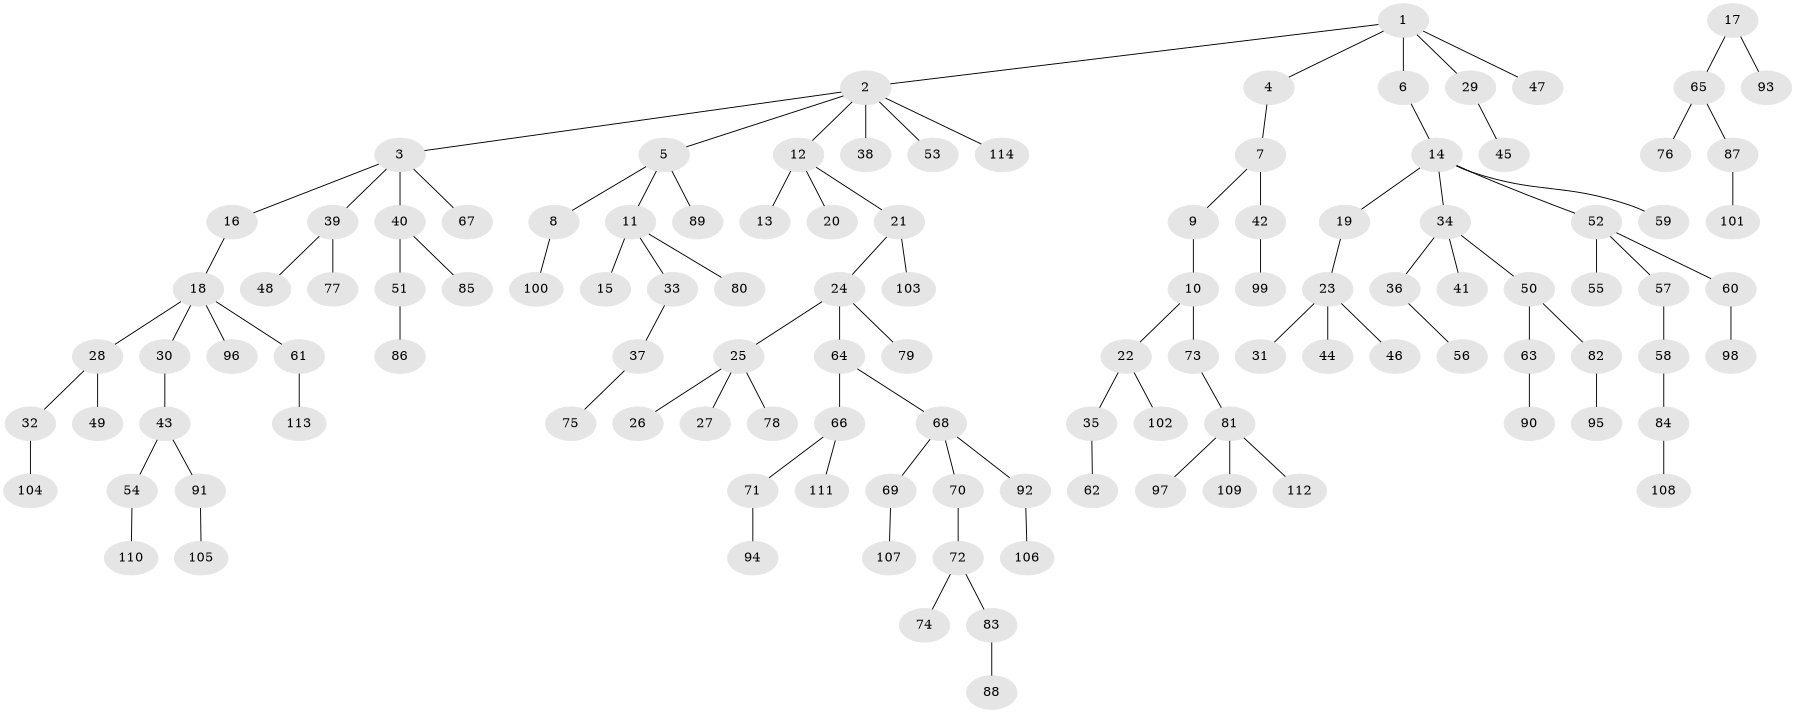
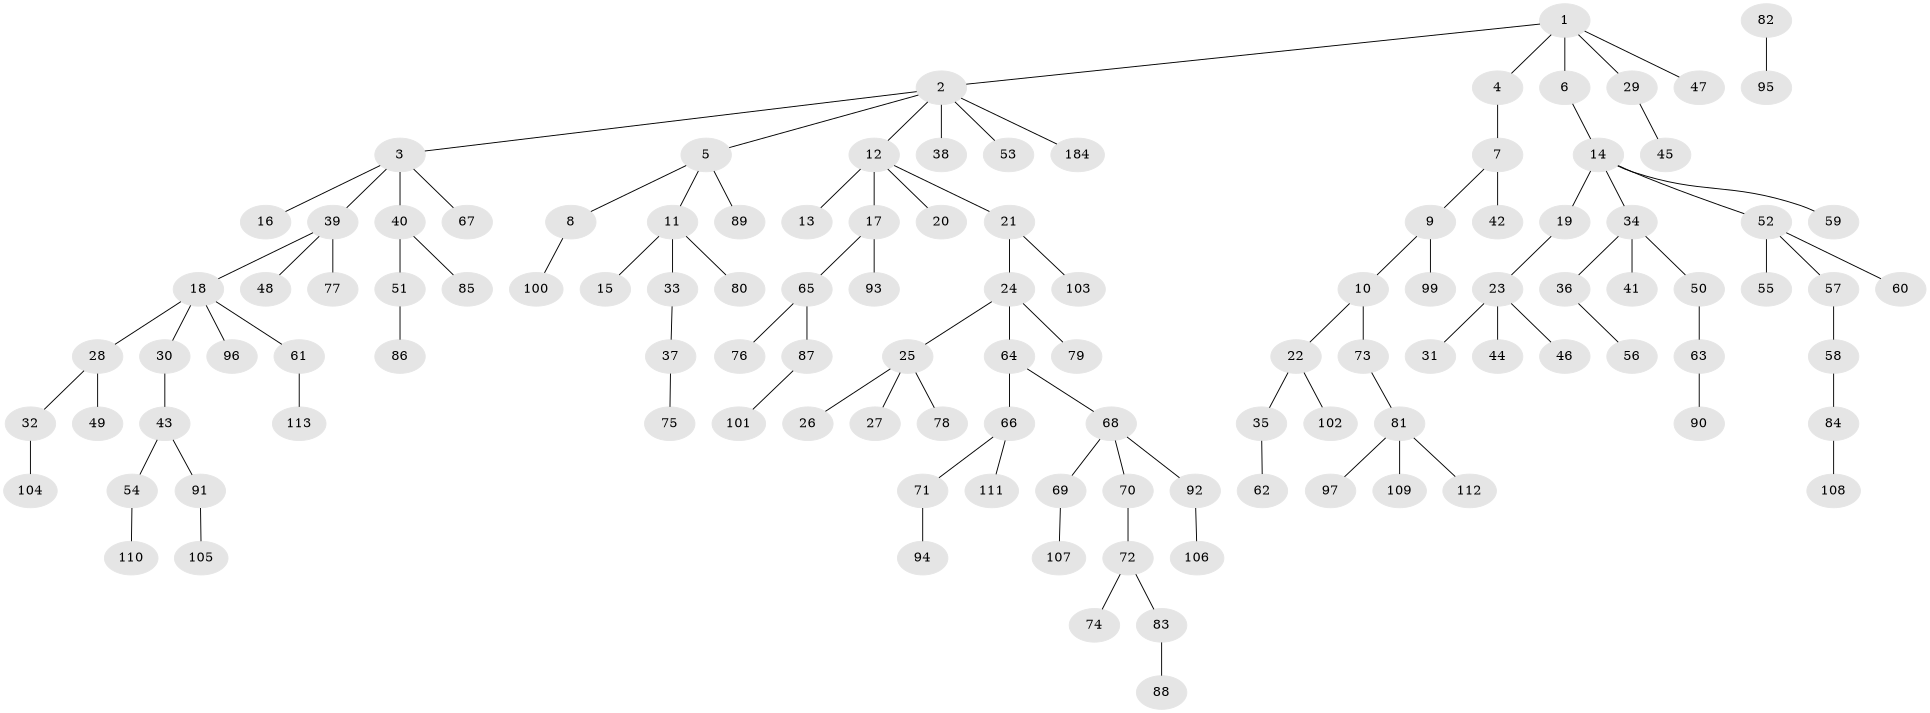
node "114": label "114" -> "184"
edge "12" -- "17": added
edge "16" -- "18": now "39" -- "18"
edge "42" -- "99": now "9" -- "99"
edge "50" -- "82": removed
node "98": removed
